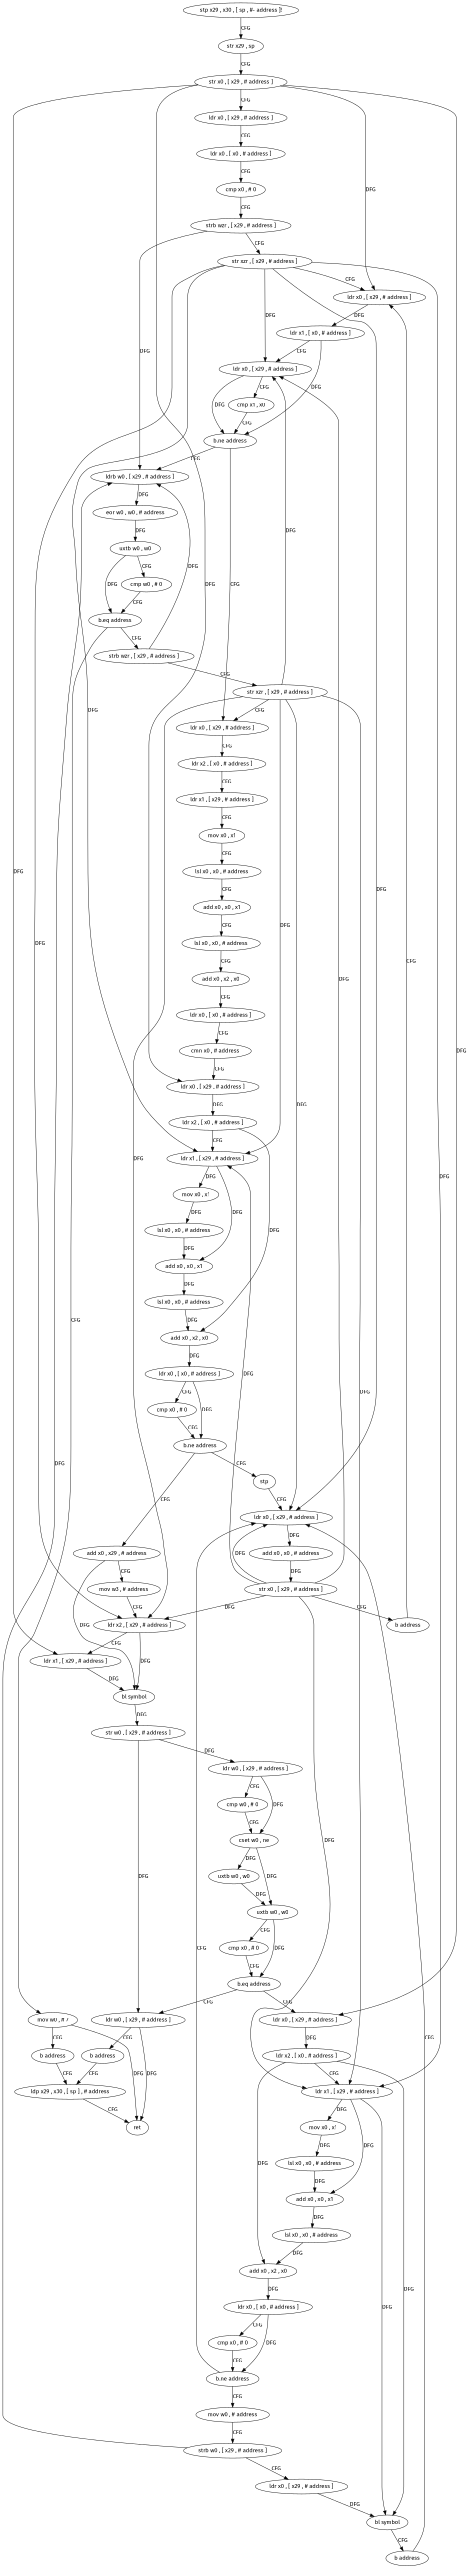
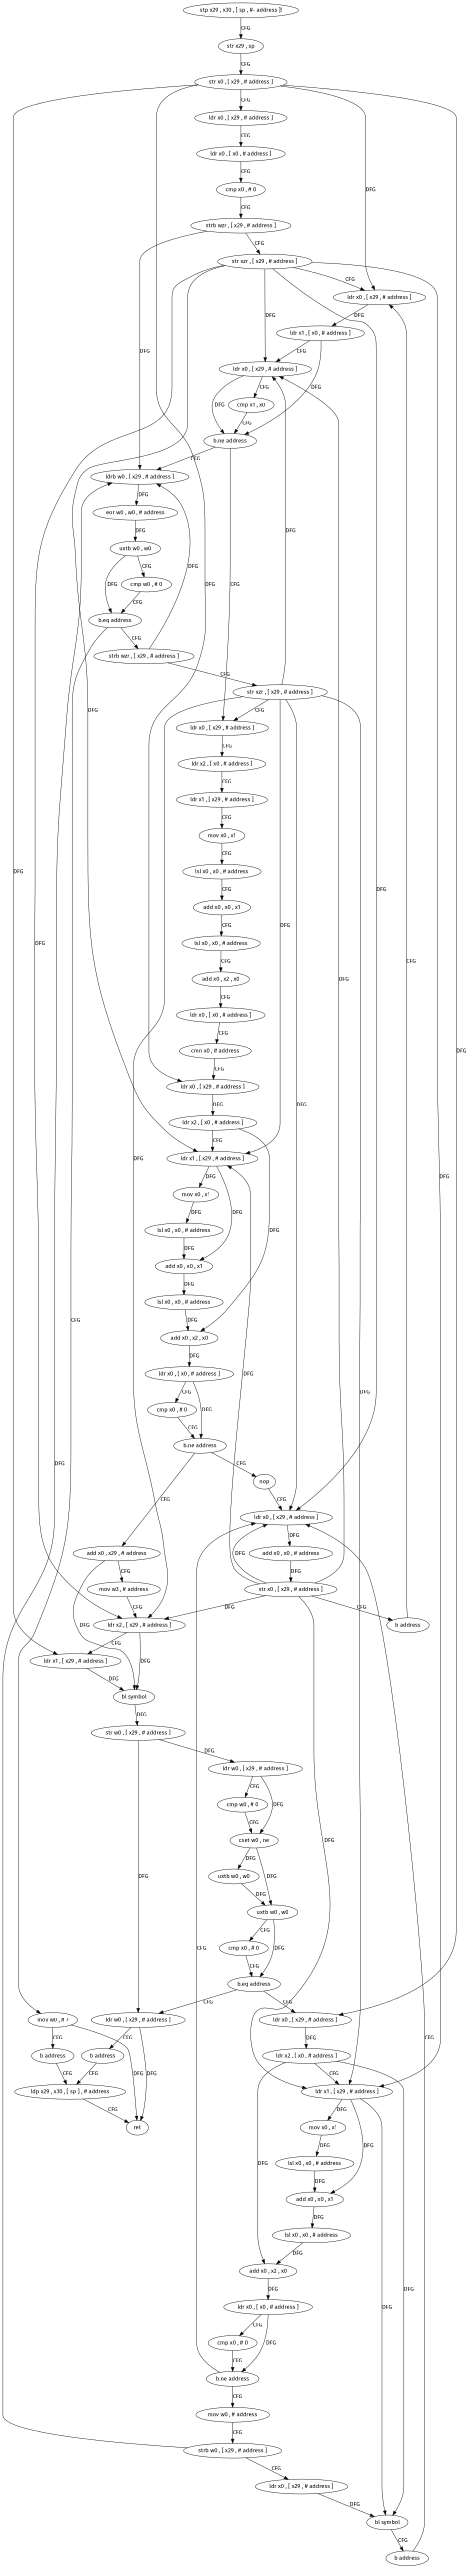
node "stp": label "stp" -> "nop"
